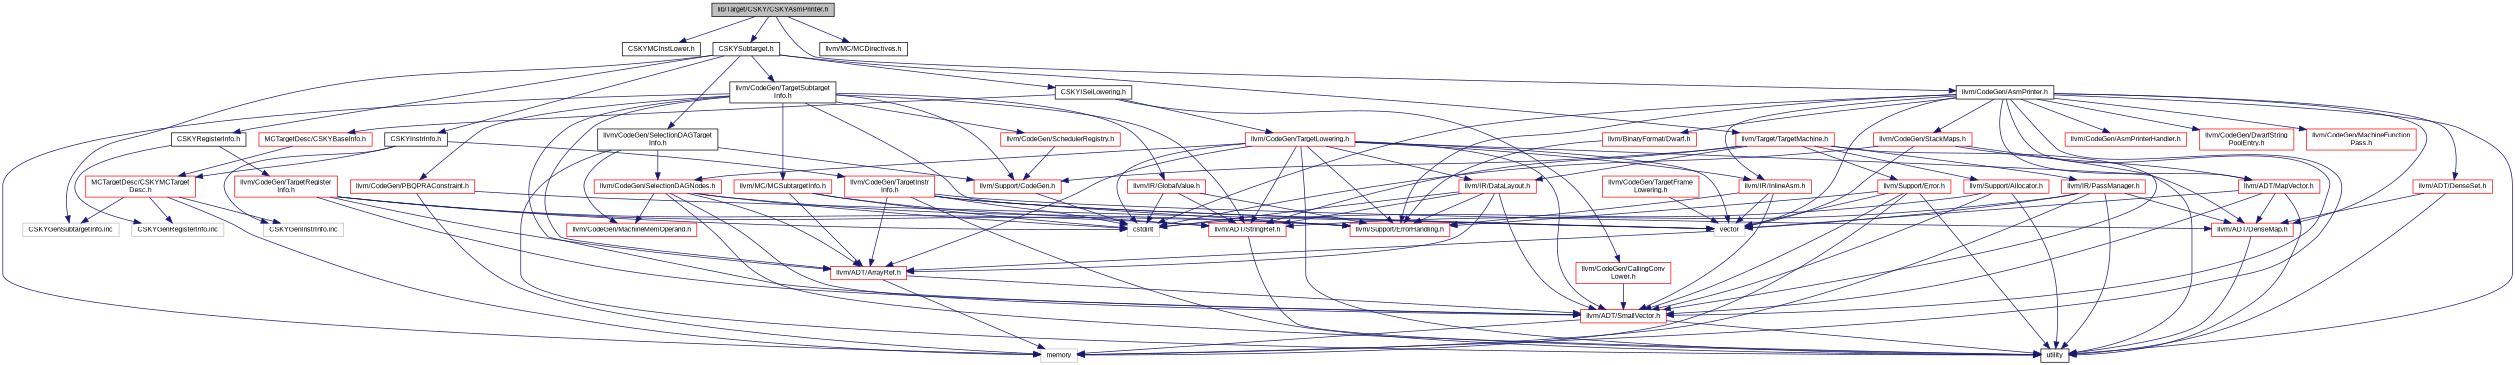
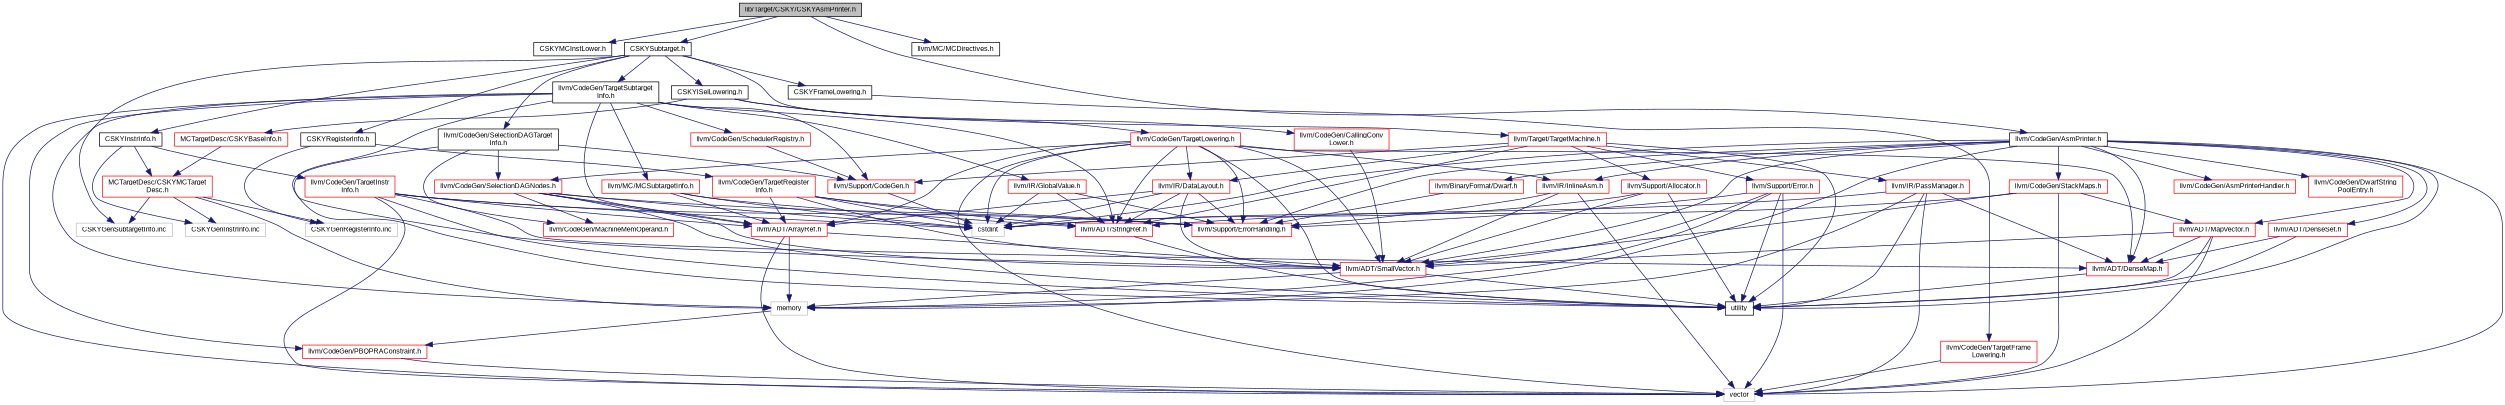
node "CSKYFrameLowering.h": added
node "llvm/CodeGen/MachineFunction Pass.h": removed
edge "vector" -> "llvm/ADT/ArrayRef.h": reversed
edge "llvm/CodeGen/PBQPRAConstraint.h" -> "memory": reversed
